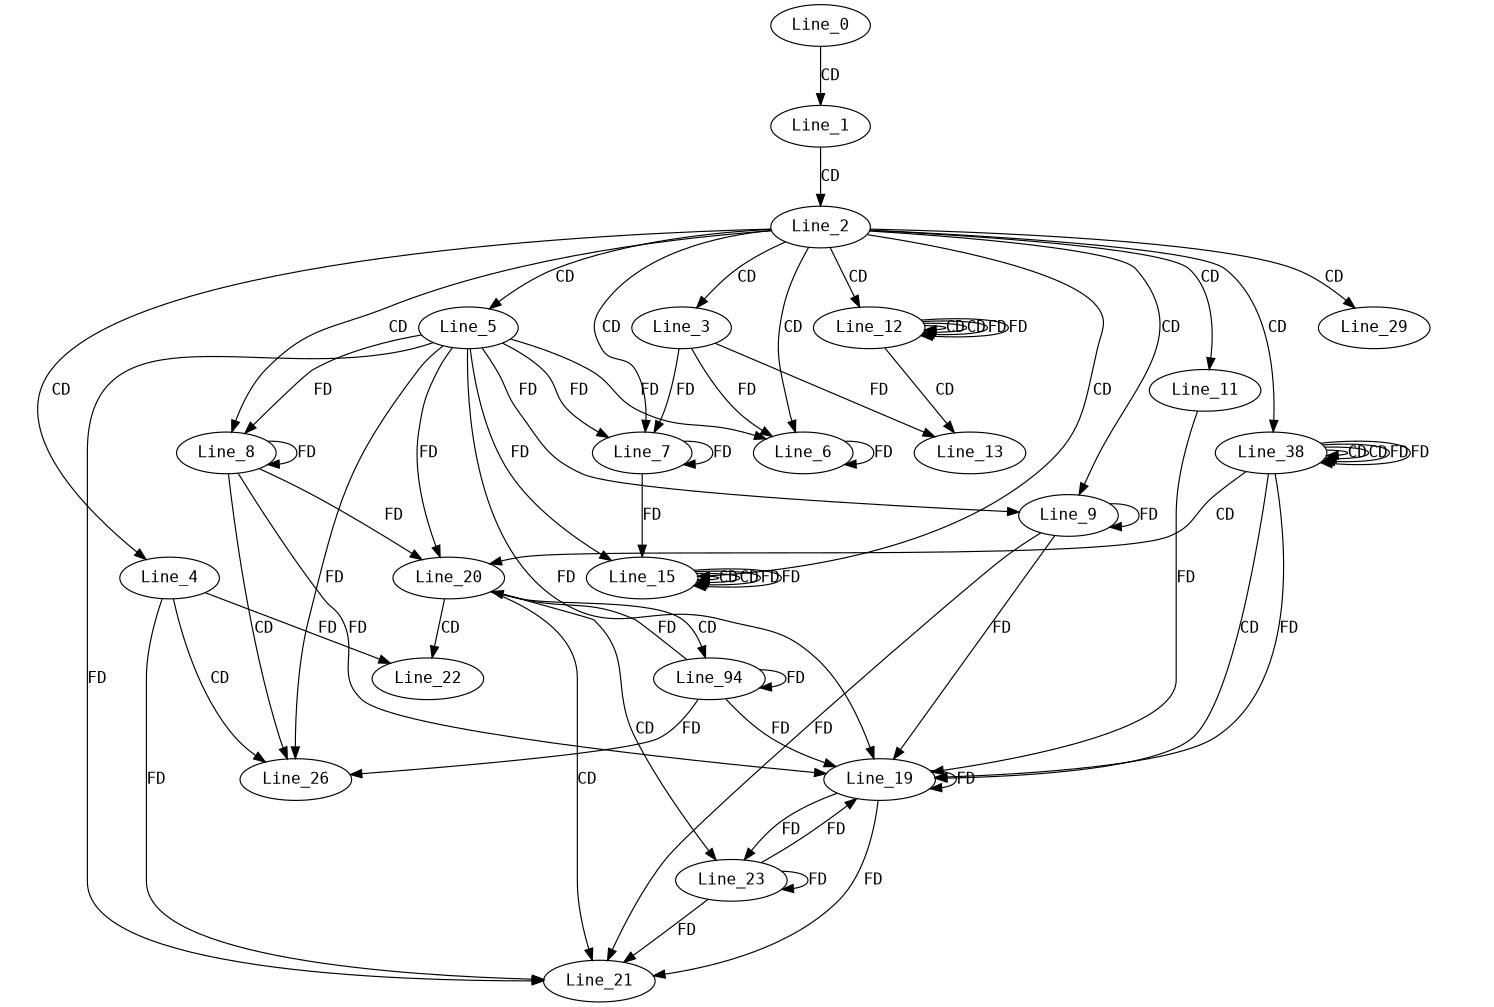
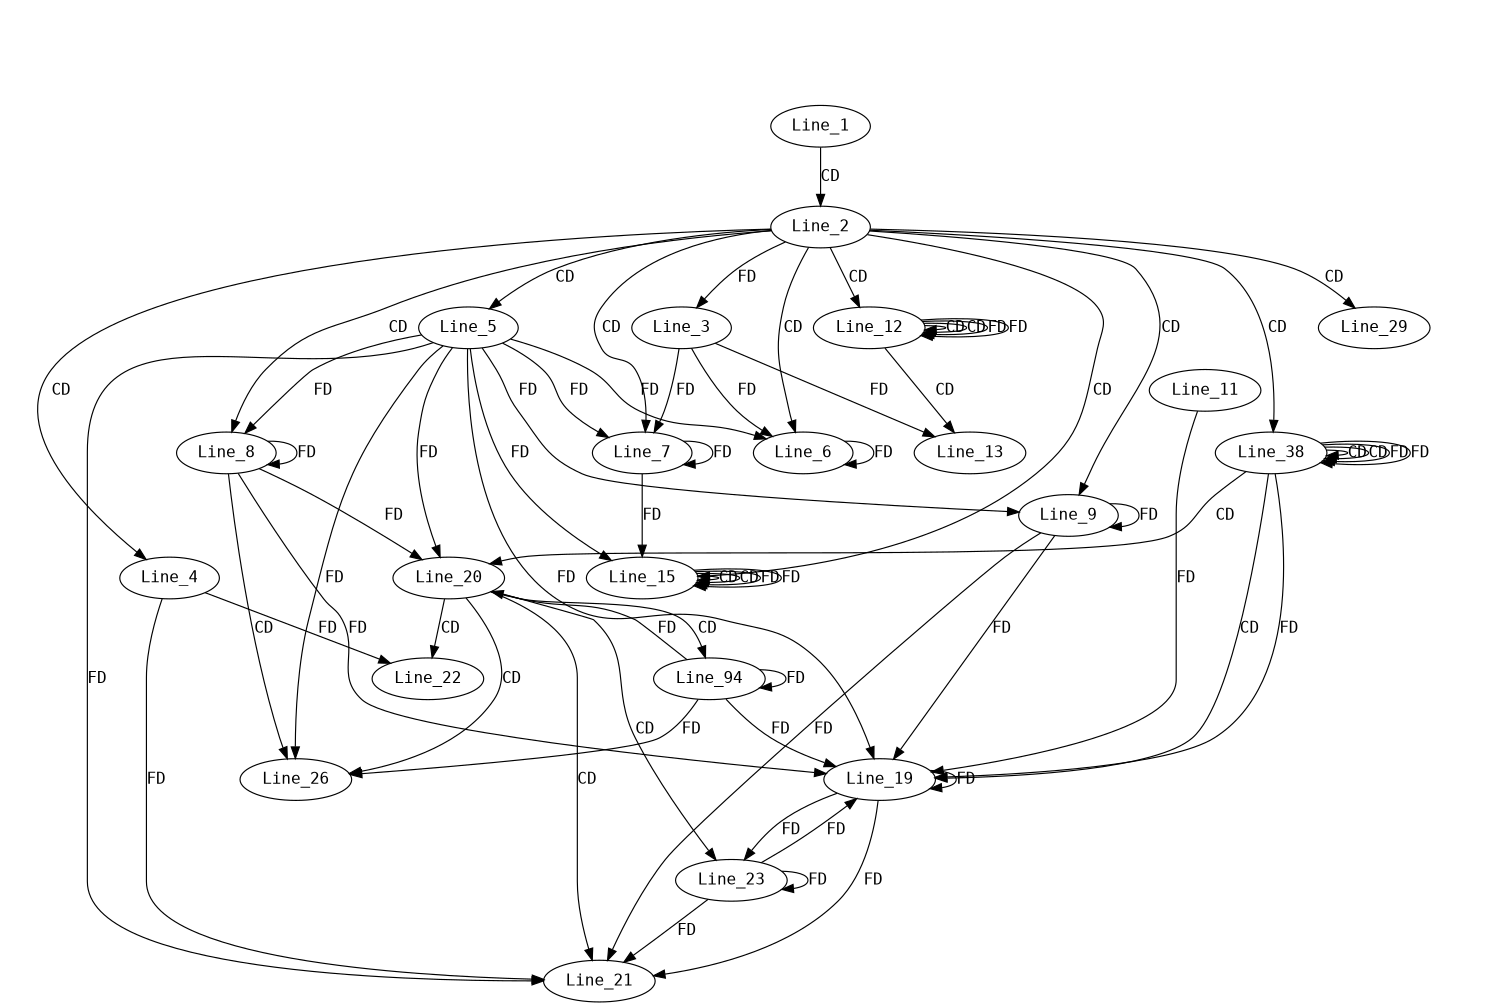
node "Line_0": removed
edge "Line_2" -> "Line_11": removed, label "CD"
edge "Line_2" -> "Line_3": label "CD" -> "FD"
edge "Line_4" -> "Line_26": now "Line_20" -> "Line_26"
